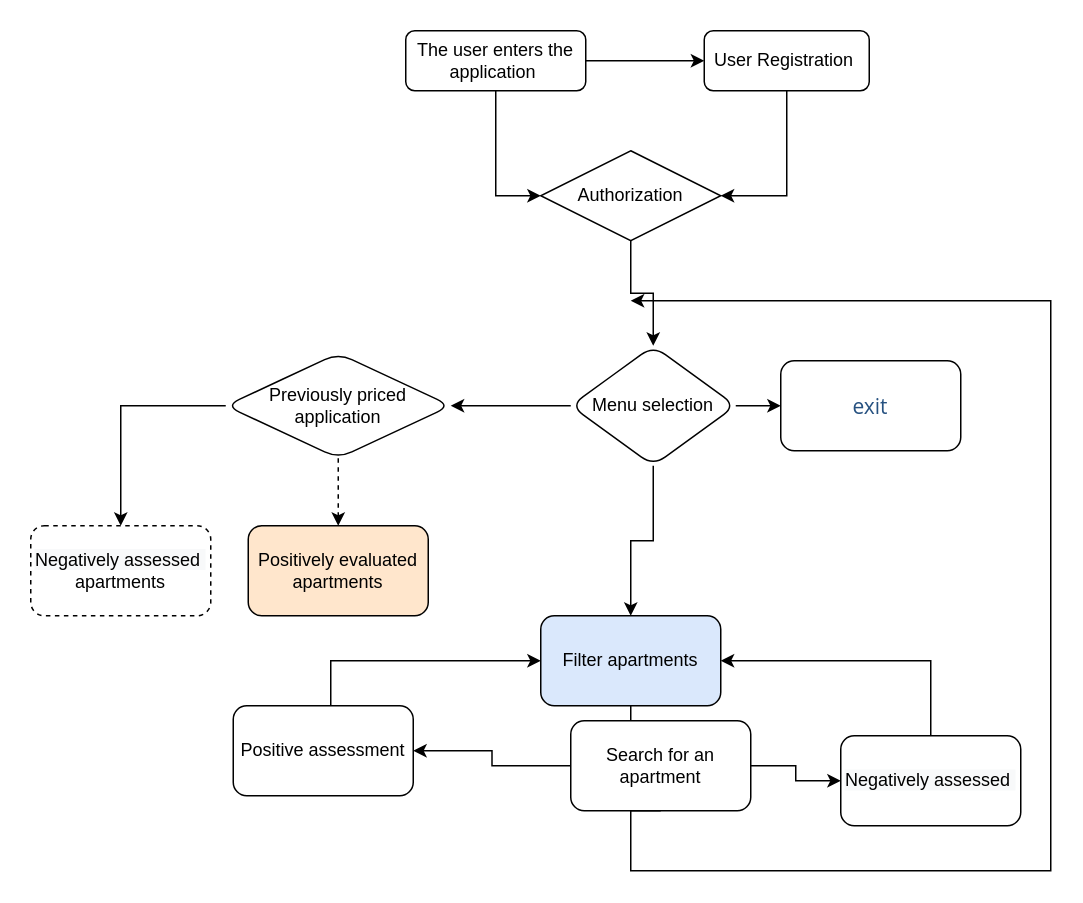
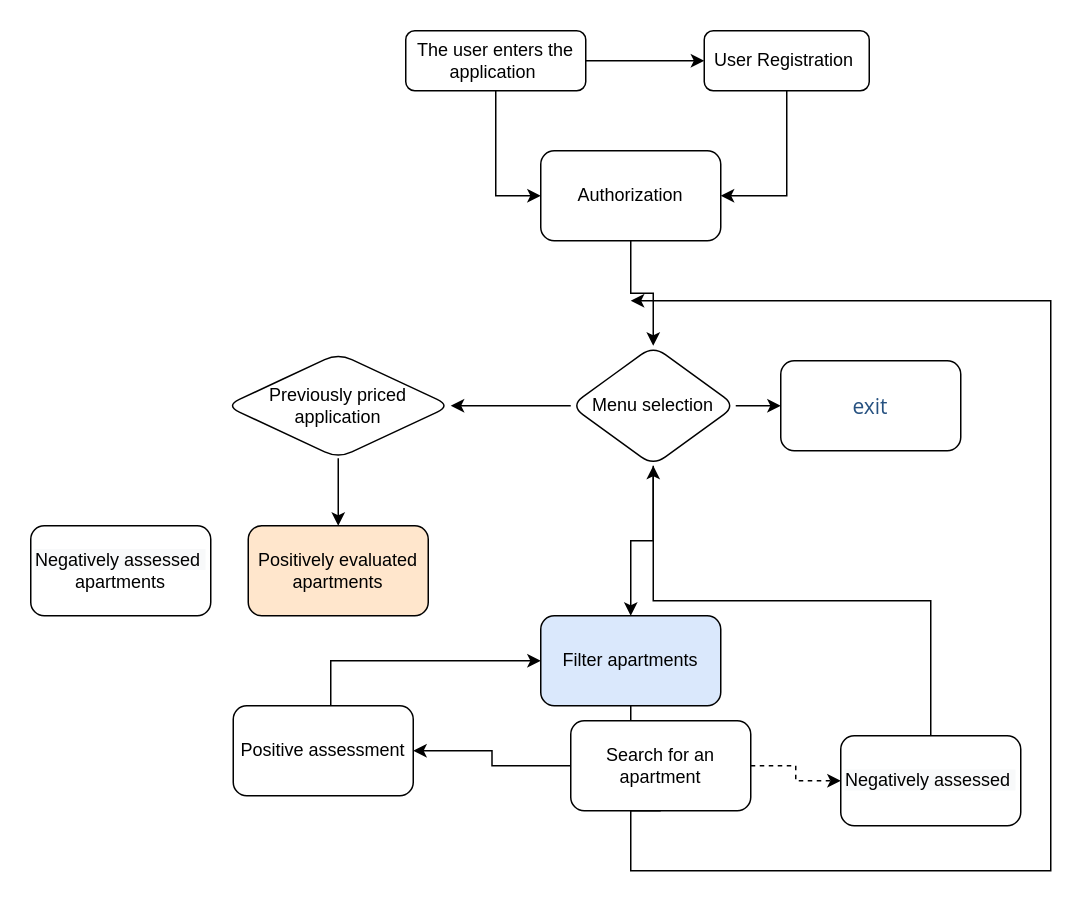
node "Authorization": shape diamond -> rounded rectangle
edge "Previously priced application" -> "Negatively assessed apartments": removed
edge "Previously priced application" -> "Positively evaluated apartments": style dashed -> solid
node "Negatively assessed apartments": style dashed -> solid
edge "Negatively assessed" -> "Filter apartments": now "Negatively assessed" -> "Menu selection"
edge "Search for an apartment" -> "Negatively assessed": style solid -> dashed
